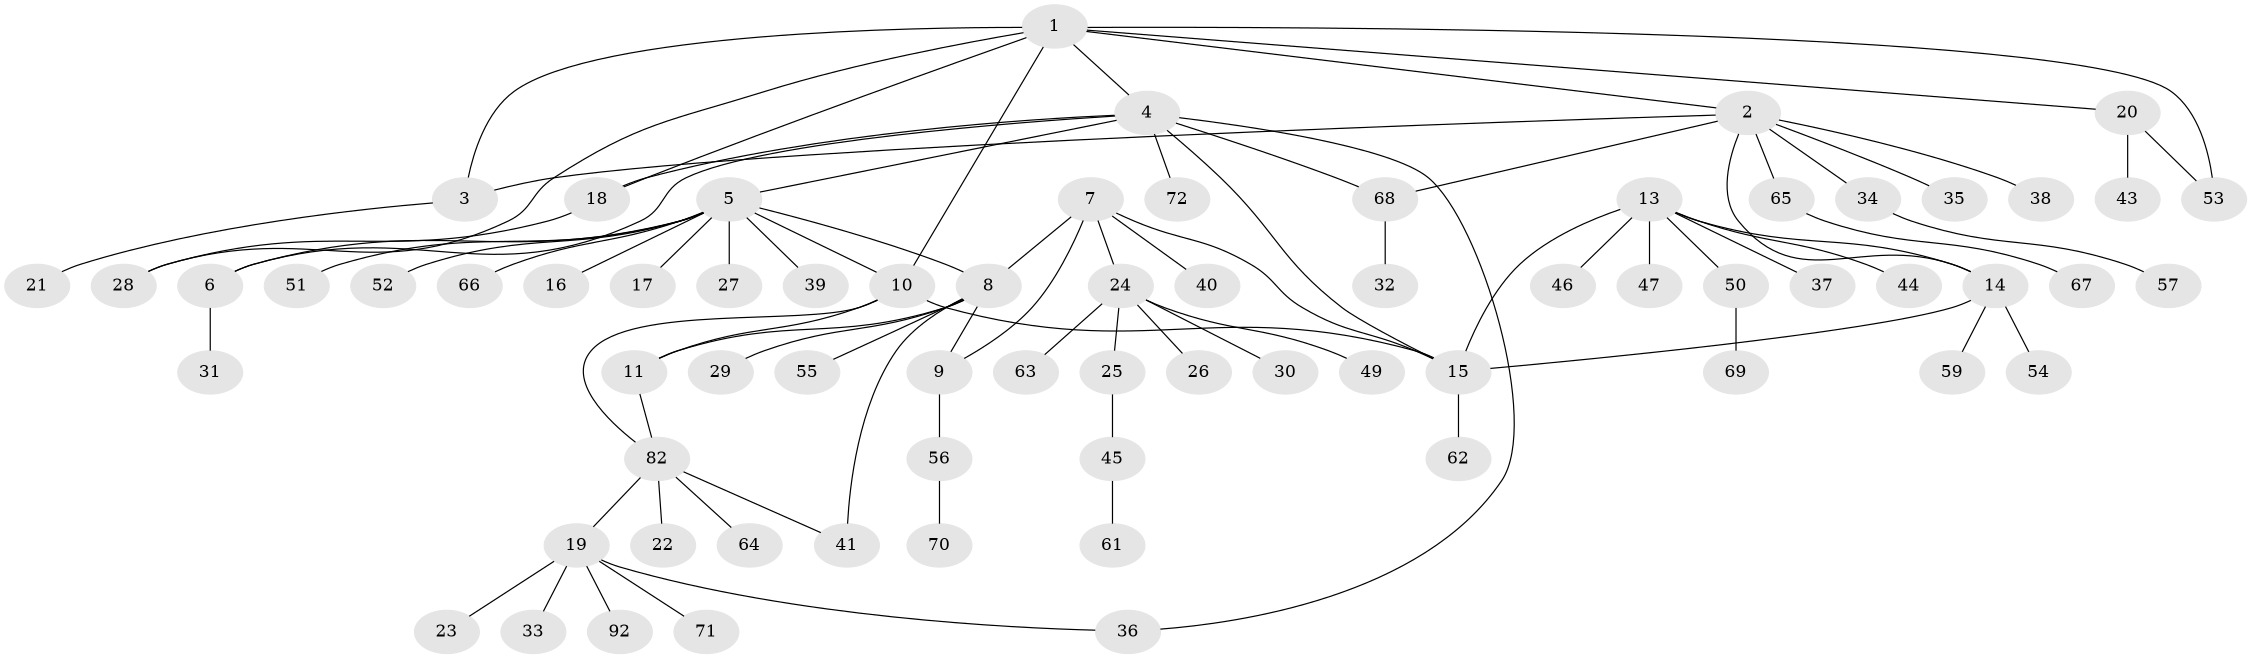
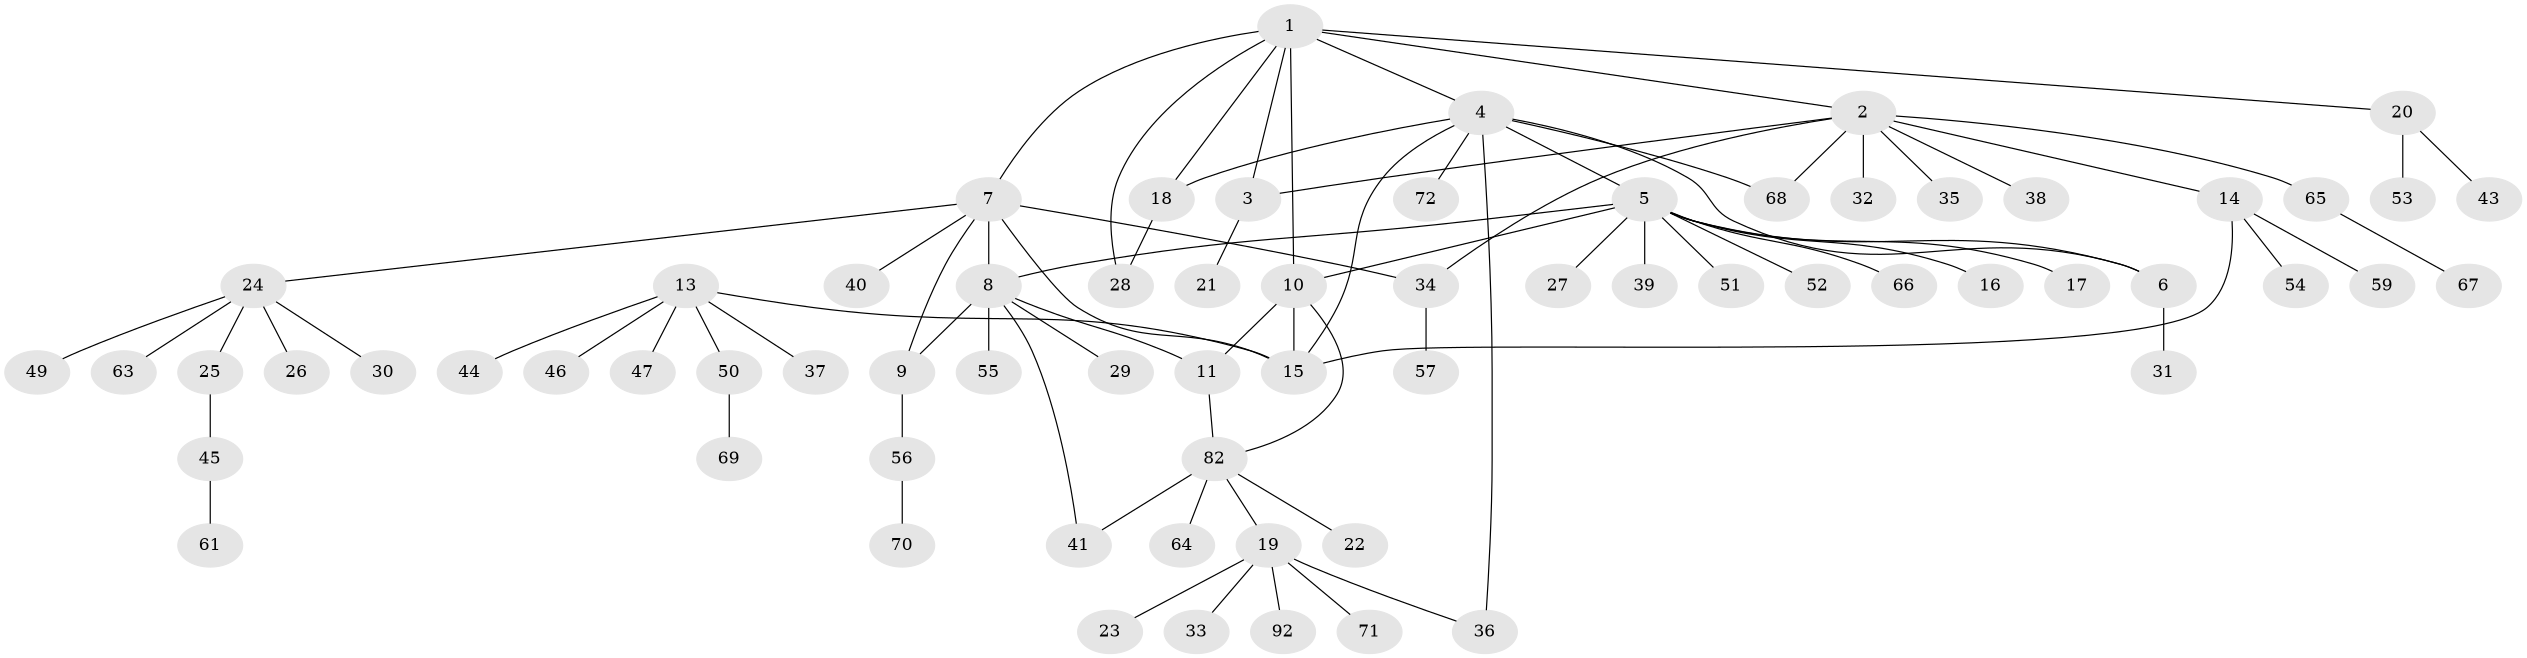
edge "1" -- "53": now "1" -- "7"
edge "7" -- "34": added
edge "13" -- "14": removed
edge "68" -- "32": now "2" -- "32"
node "62": removed
